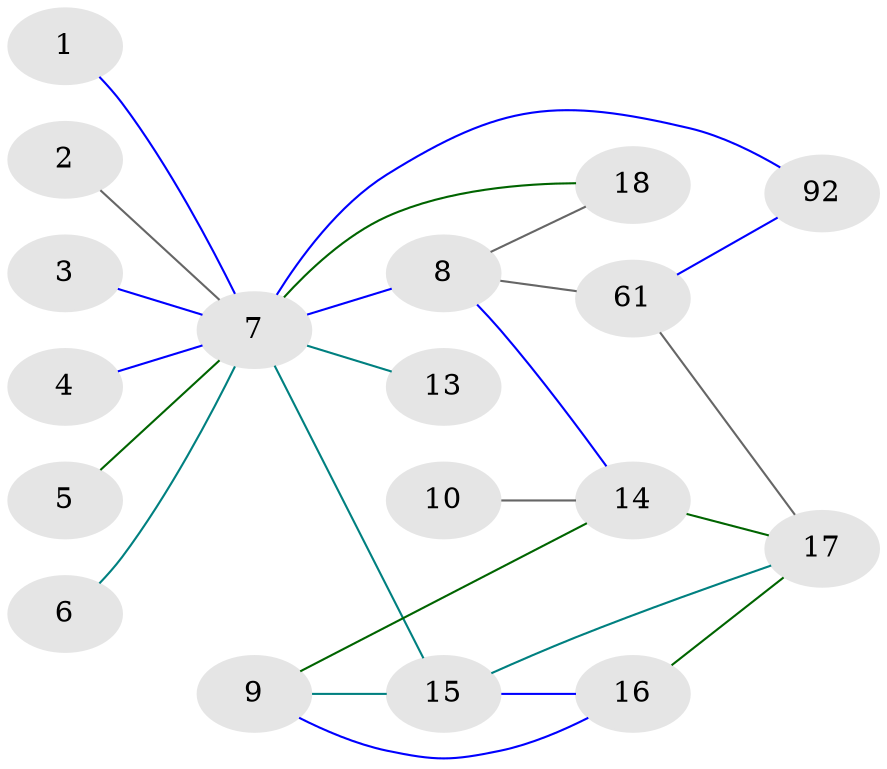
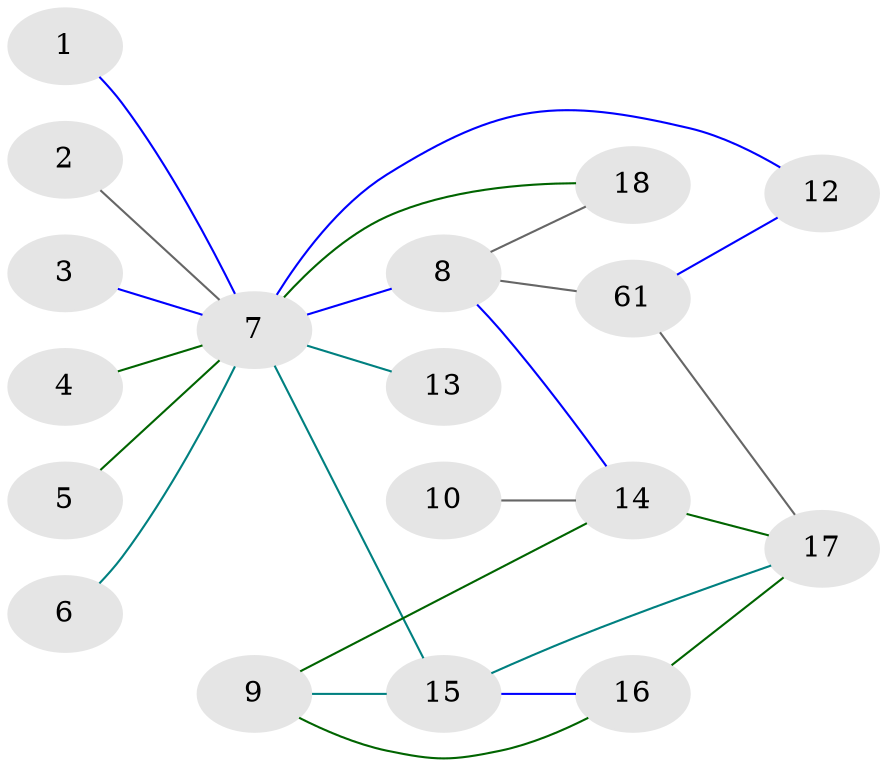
node "92": label "92" -> "12"
edge "7" -- "4": color blue -> darkgreen
edge "9" -- "16": color blue -> darkgreen
